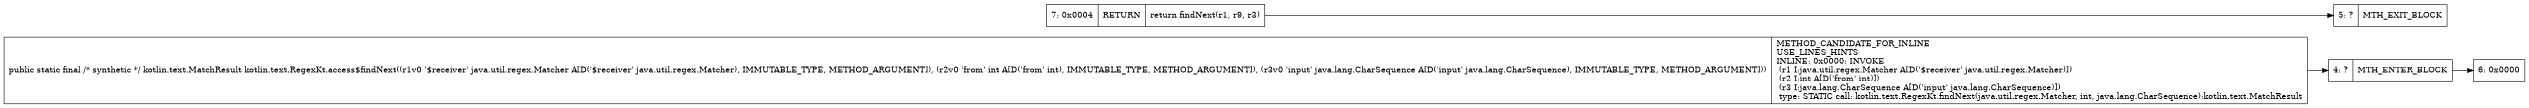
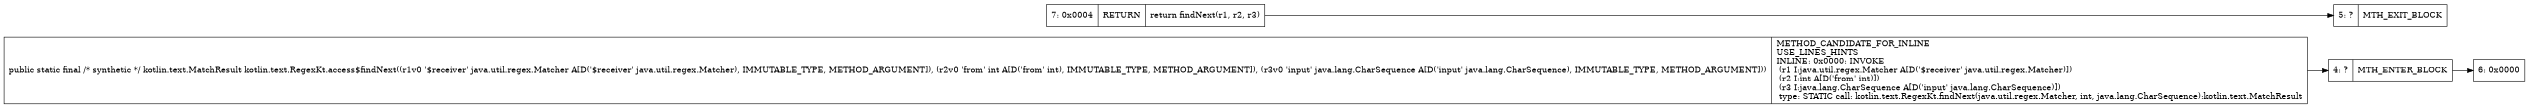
node "7: 0x0004": text "return findNext(r1, r9, r3)" -> "return findNext(r1, r2, r3)"
